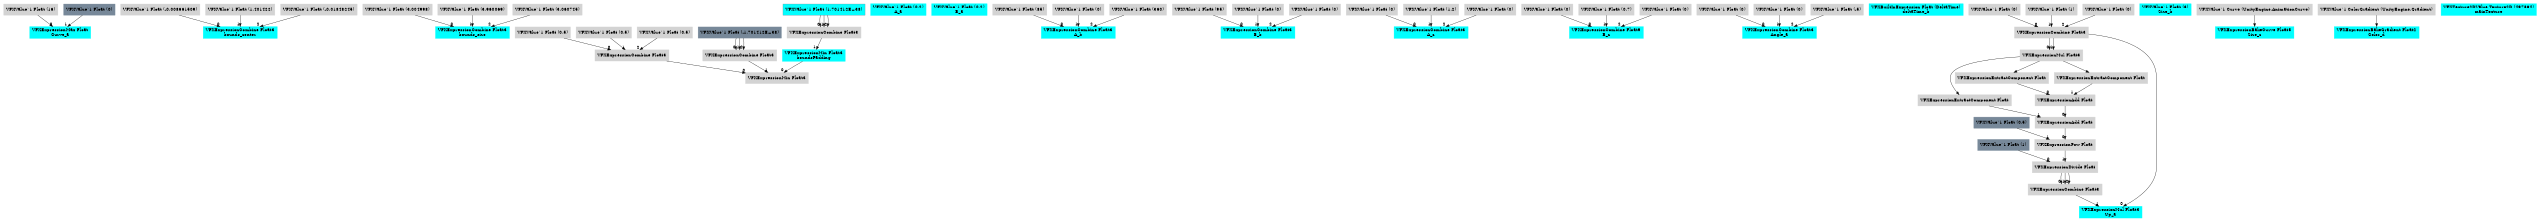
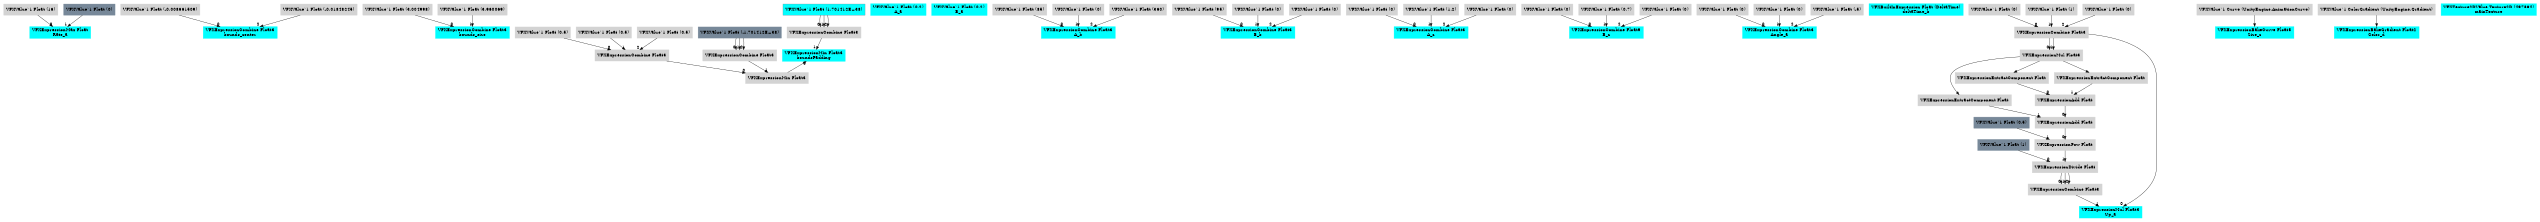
node "VFXValue`1 Float (1.401422)": removed
node "VFXValue`1 Float (3.060745)": removed
node "VFXValue`1 Float (3) Size_b": removed
node "VFXExpressionMax Float Curve_a": label "VFXExpressionMax Float Curve_a" -> "VFXExpressionMax Float Rate_a"
edge "VFXExpressionMin Float3 boundsPadding" -> "VFXExpressionMin Float3": reversed
